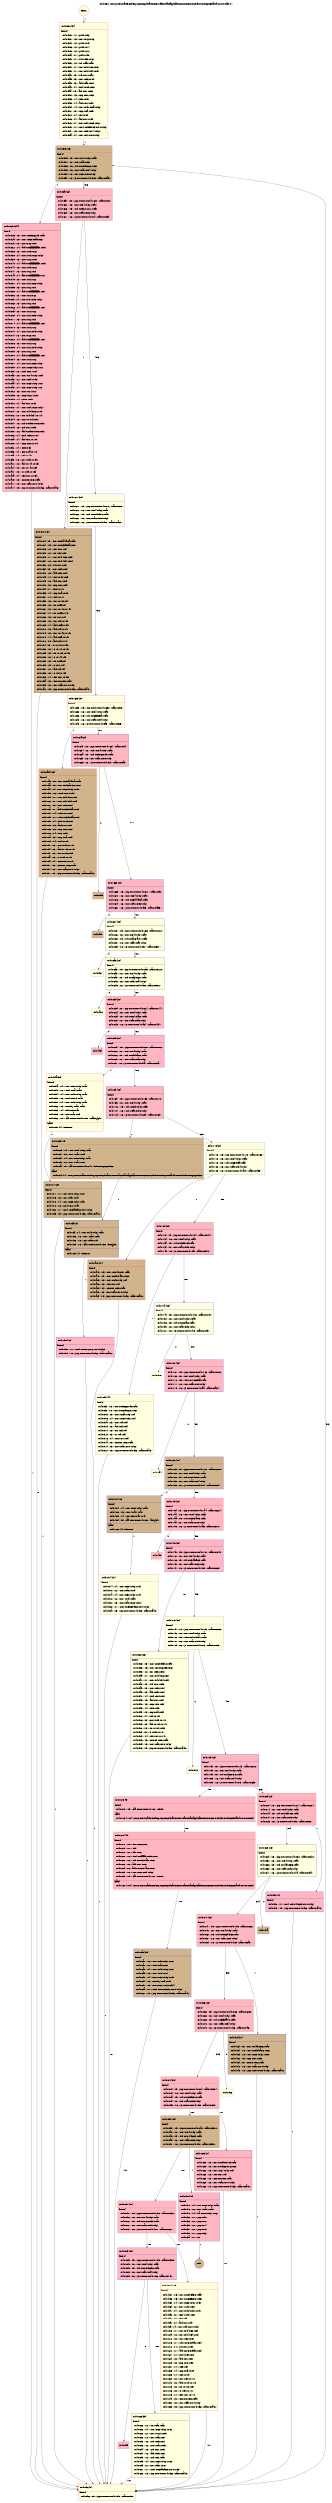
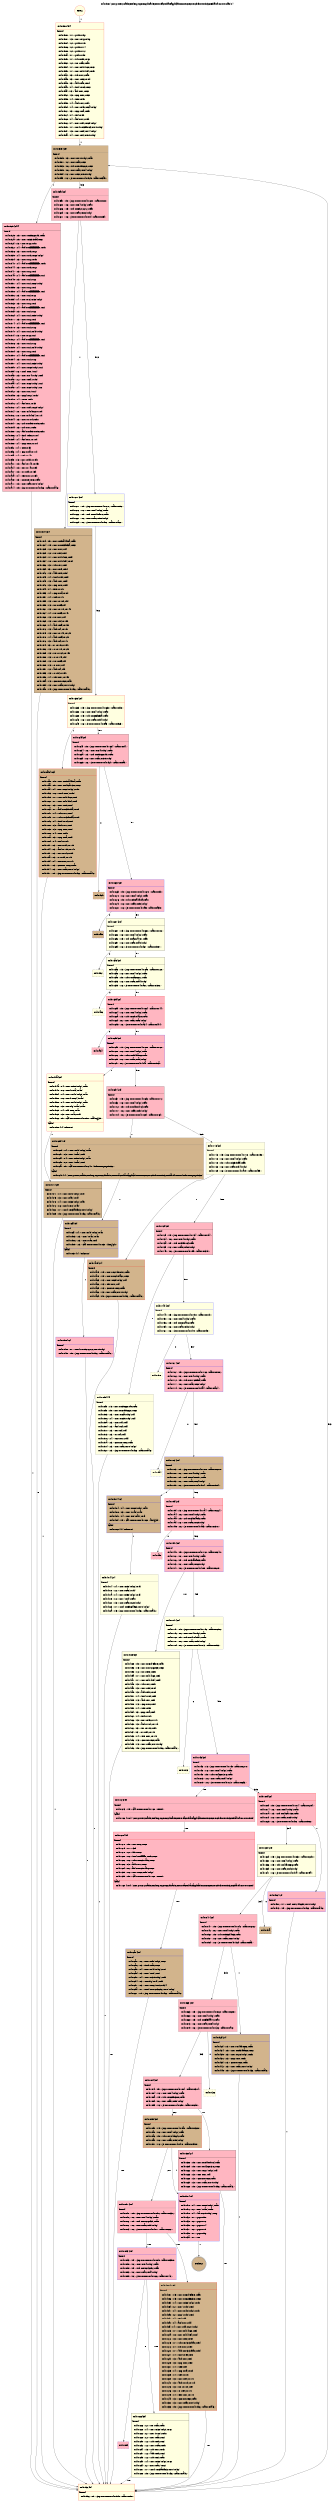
node "Exit": label "Exit" -> "Desktop"
node "0x401be1 [119]": fillcolor lightyellow -> tan
